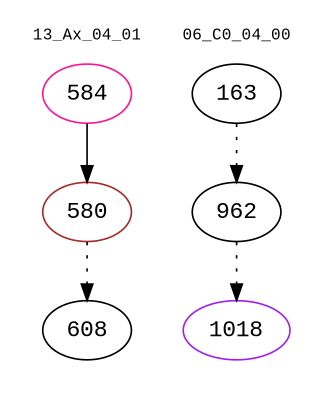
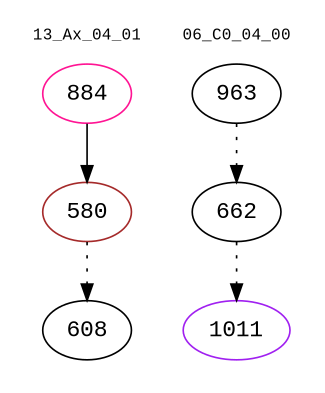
node "584": label "584" -> "884"
node "163": label "163" -> "963"
node "962": label "962" -> "662"
node "1018": label "1018" -> "1011"
